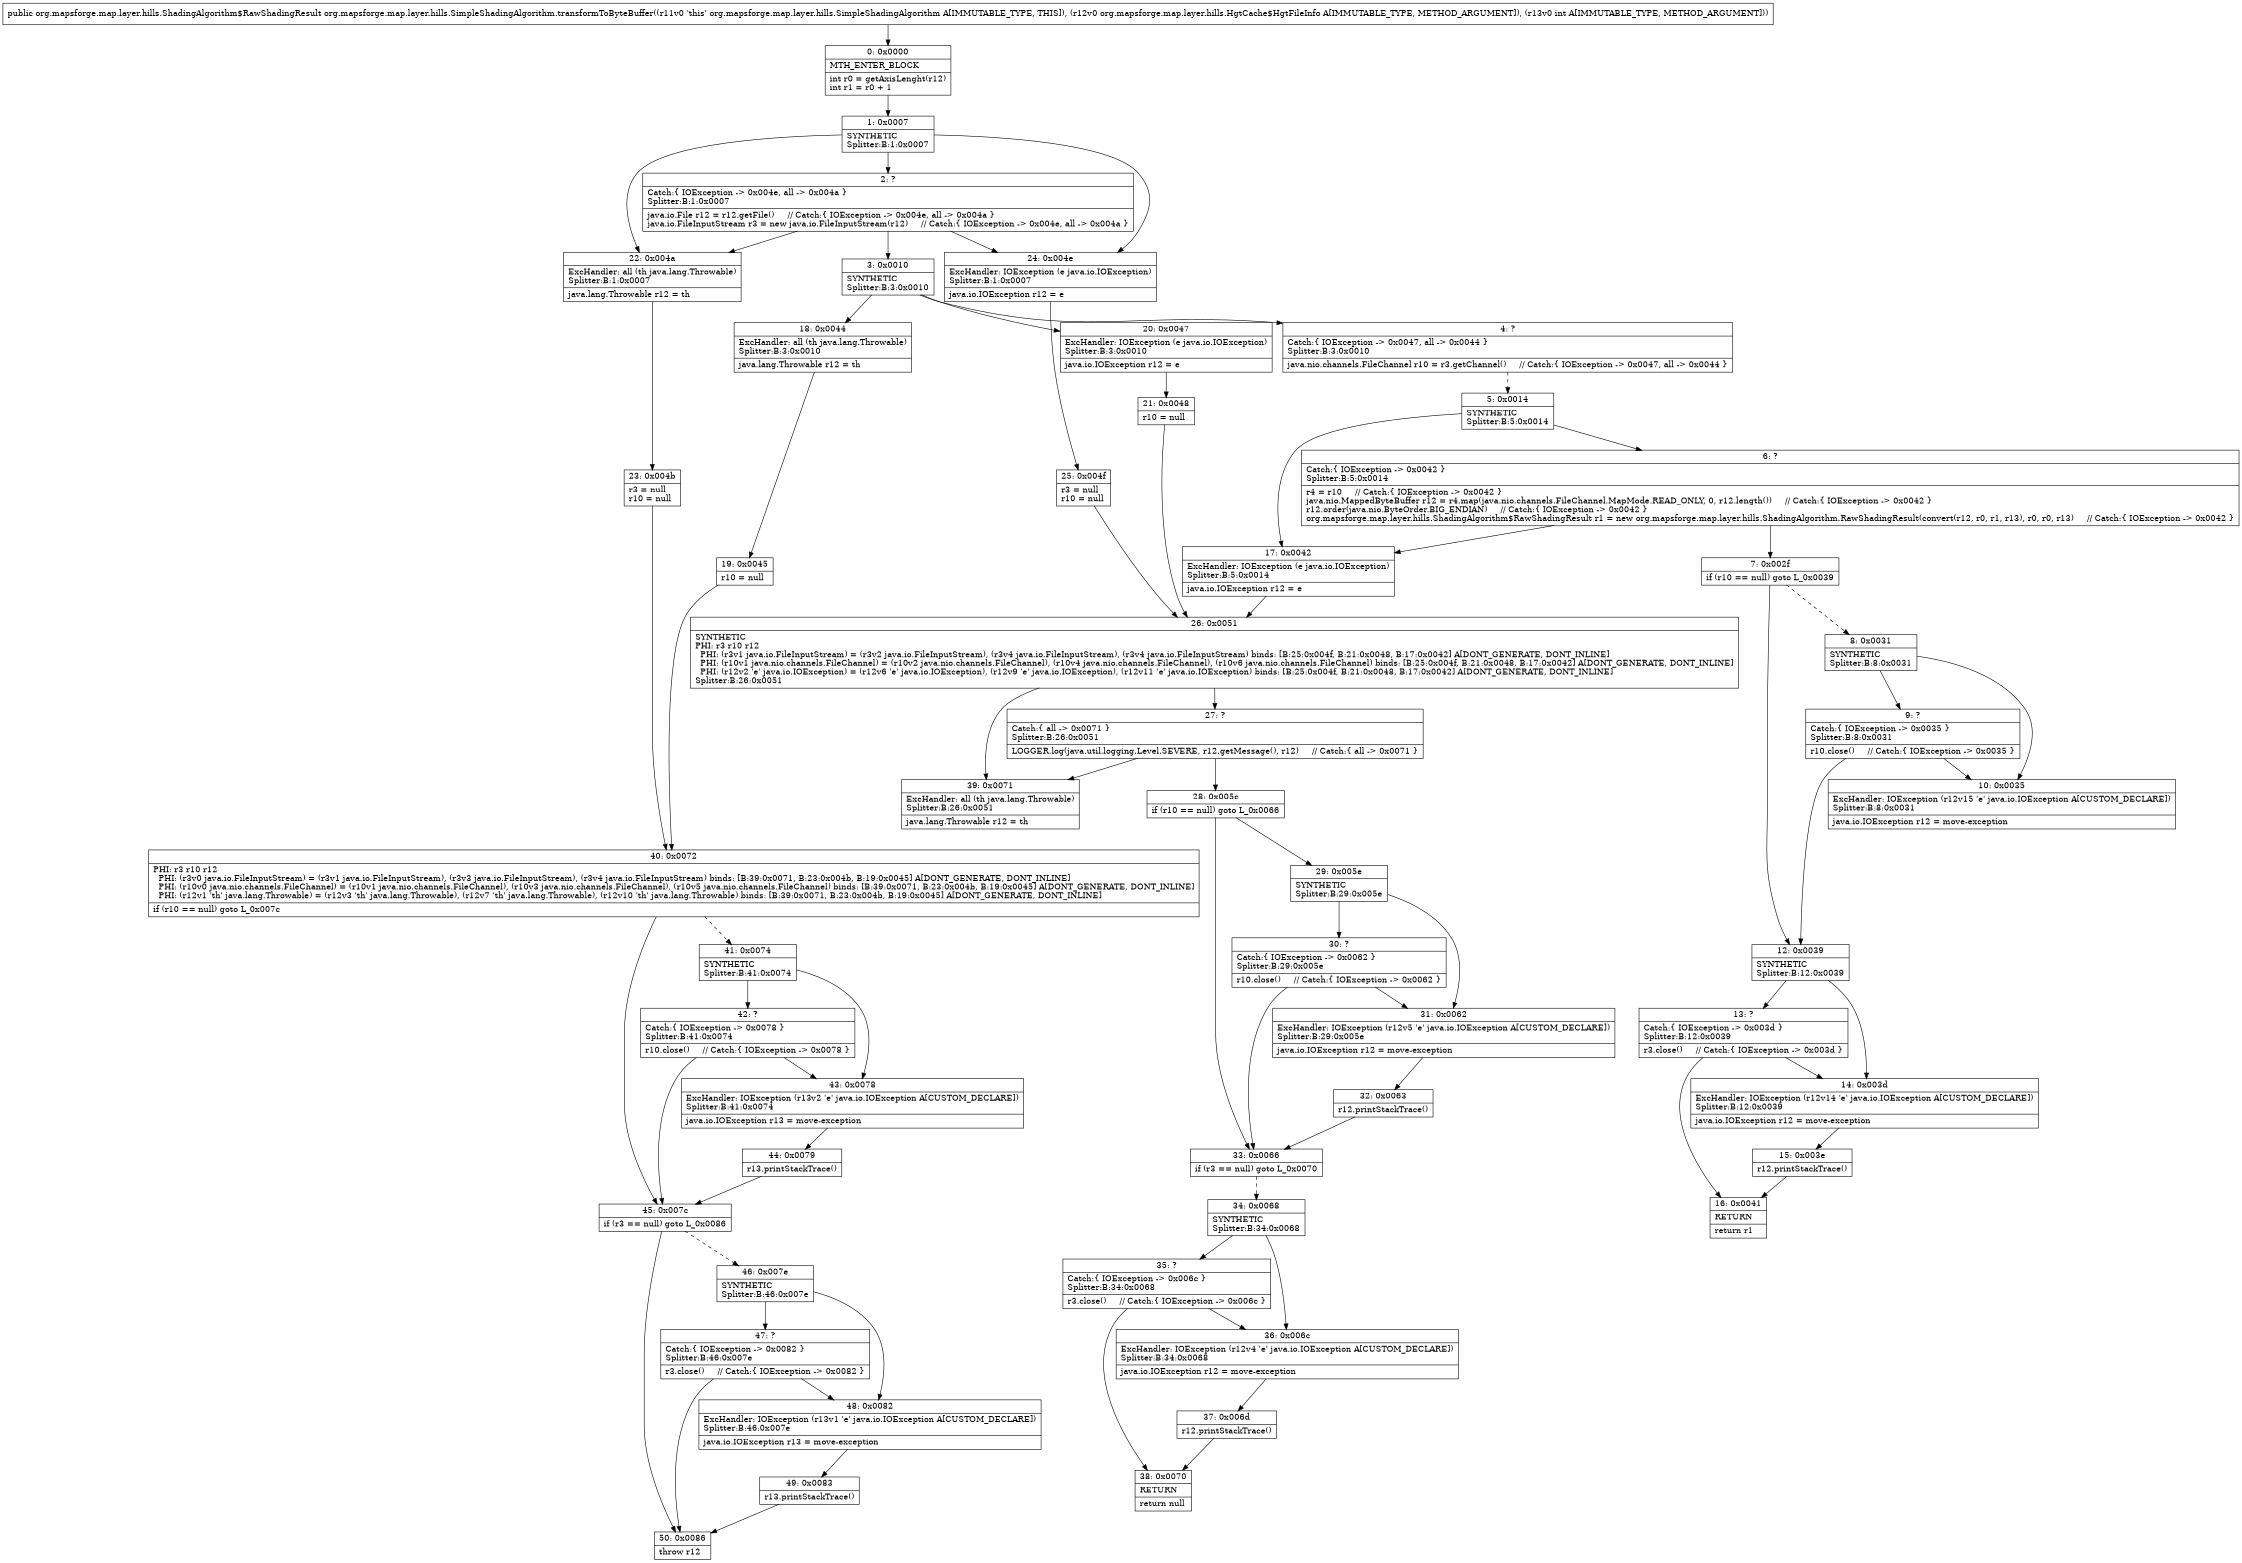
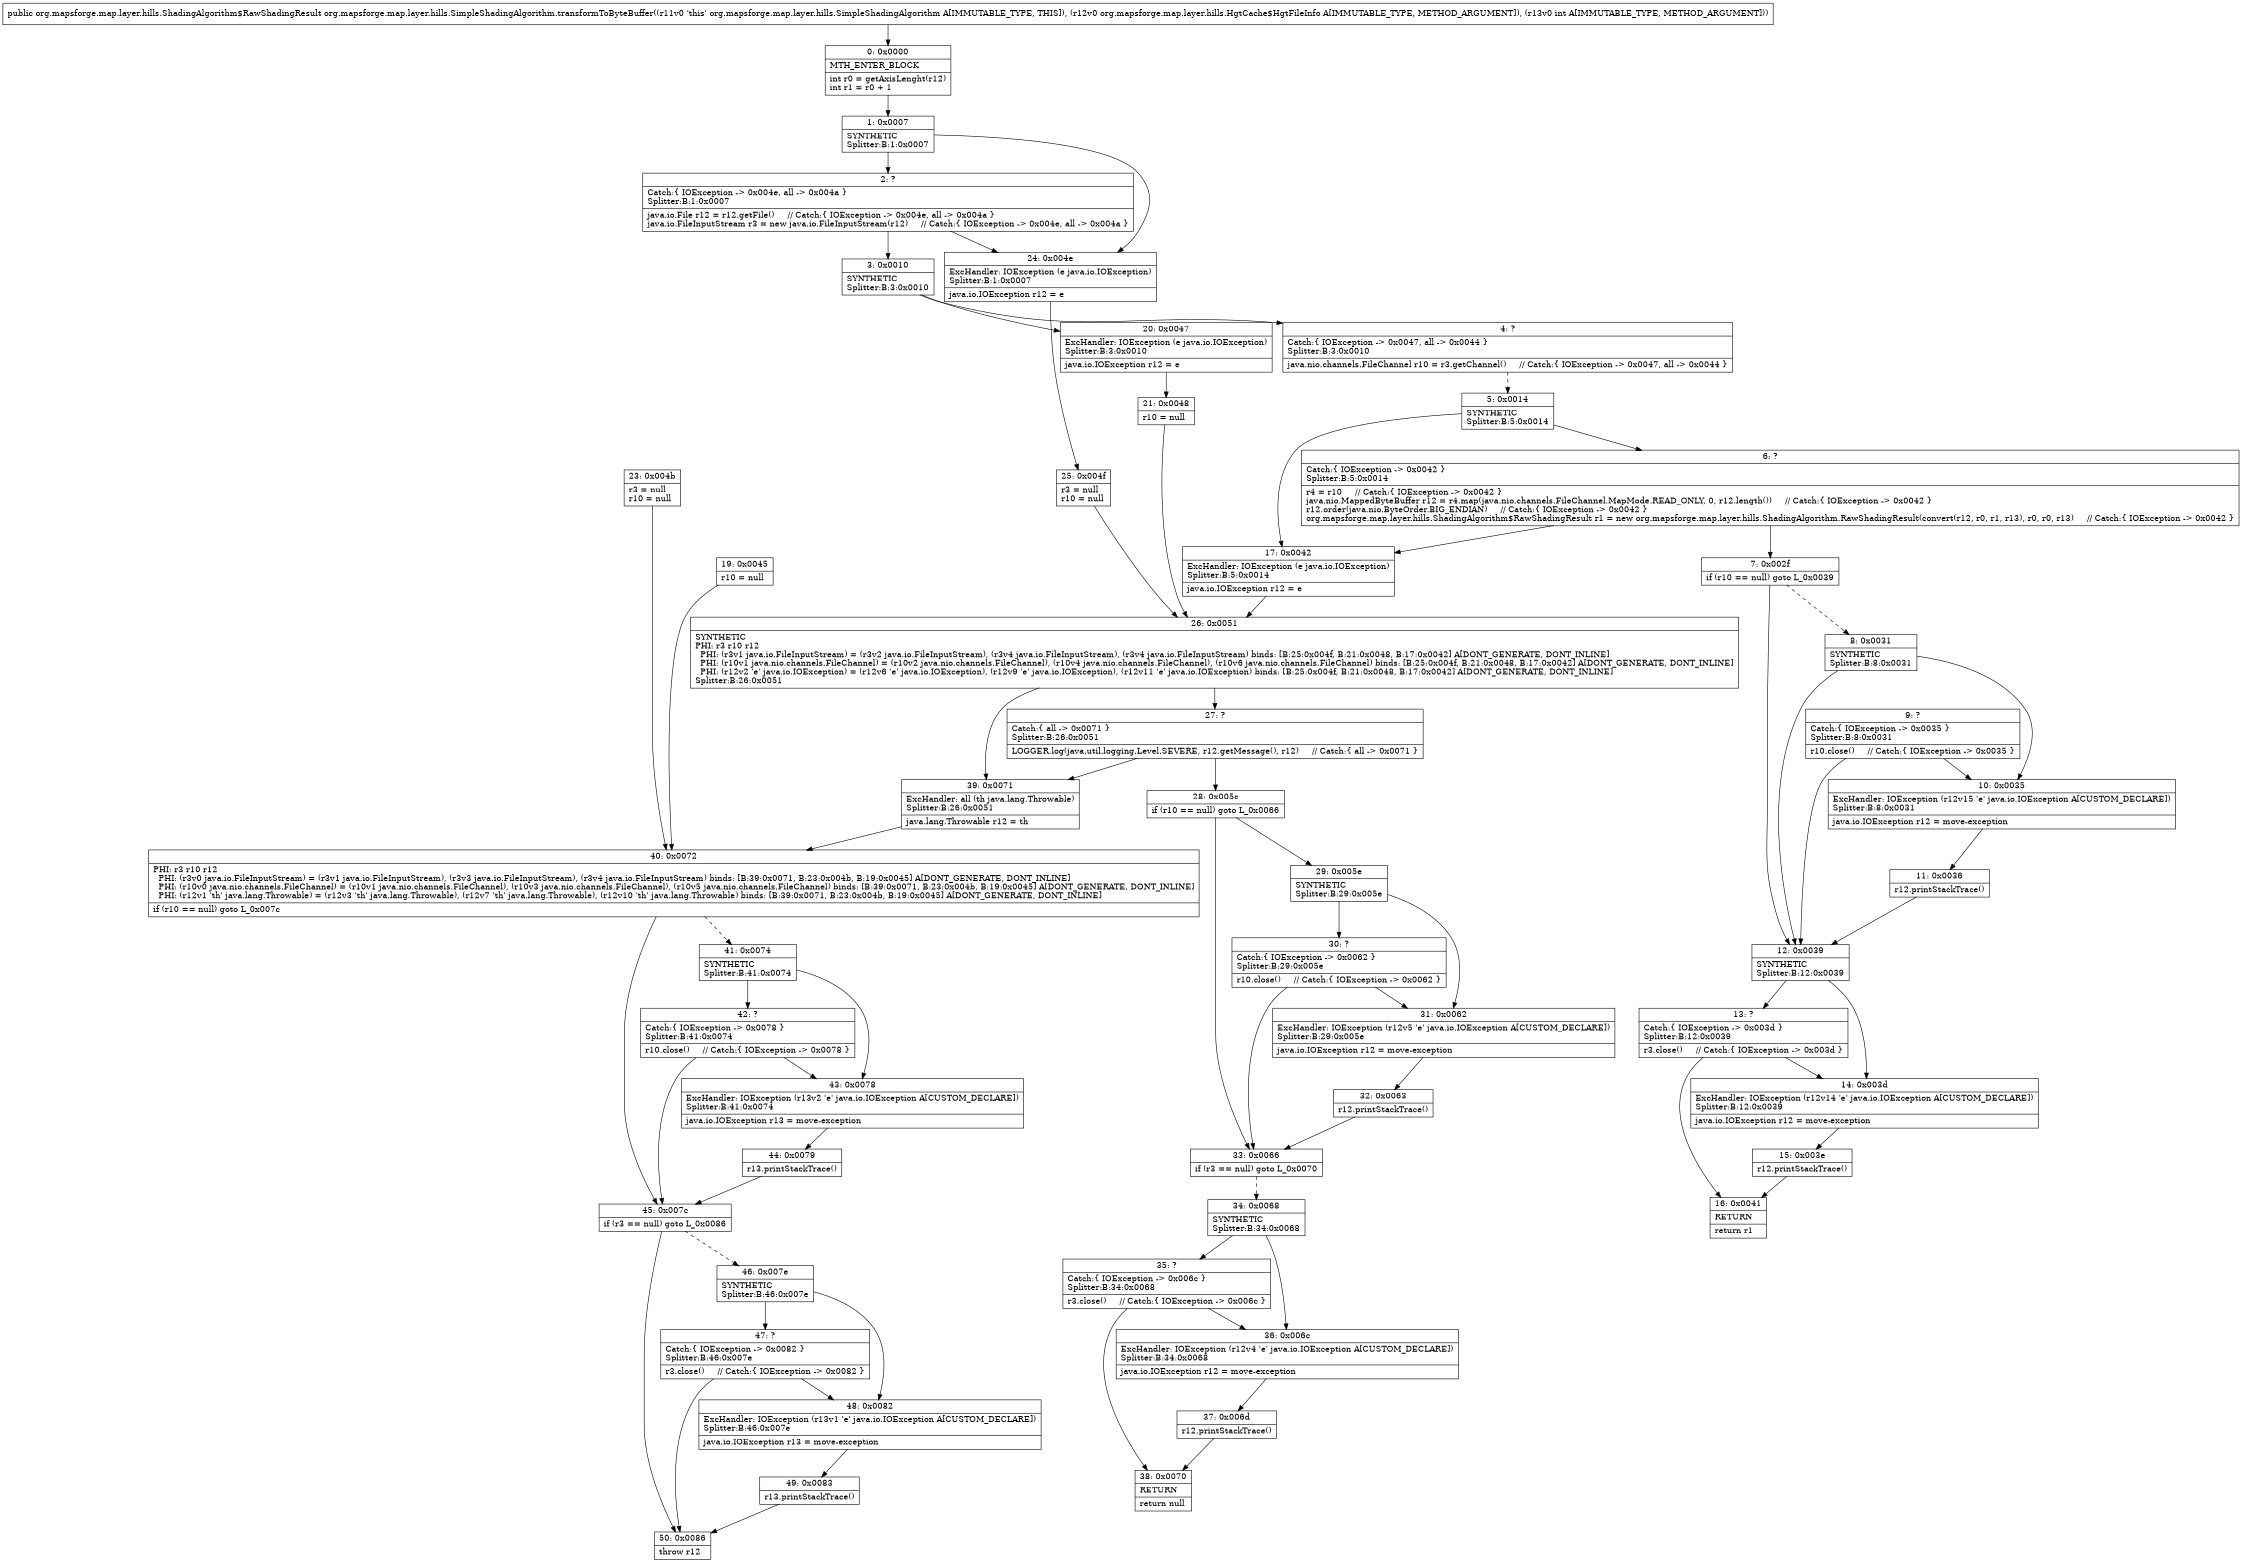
node "22: 0x004a": removed
node "18: 0x0044": removed
edge "8: 0x0031" -> "9: ?": now "8: 0x0031" -> "12: 0x0039"
edge "39: 0x0071" -> "40: 0x0072": added
node "11: 0x0036": added
